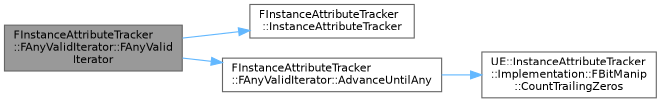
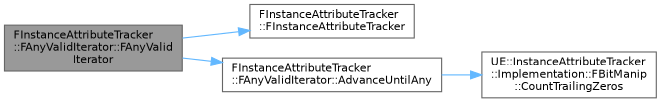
node "FInstanceAttributeTracker ::InstanceAttributeTracker": label "FInstanceAttributeTracker ::InstanceAttributeTracker" -> "FInstanceAttributeTracker ::FInstanceAttributeTracker"
